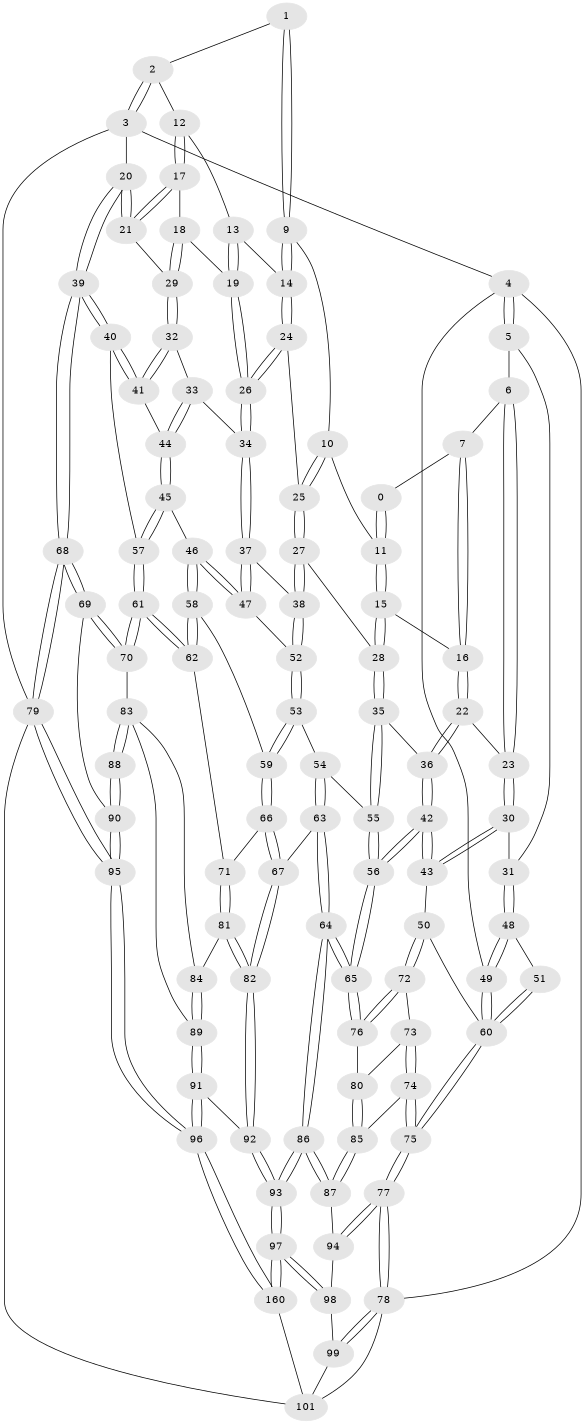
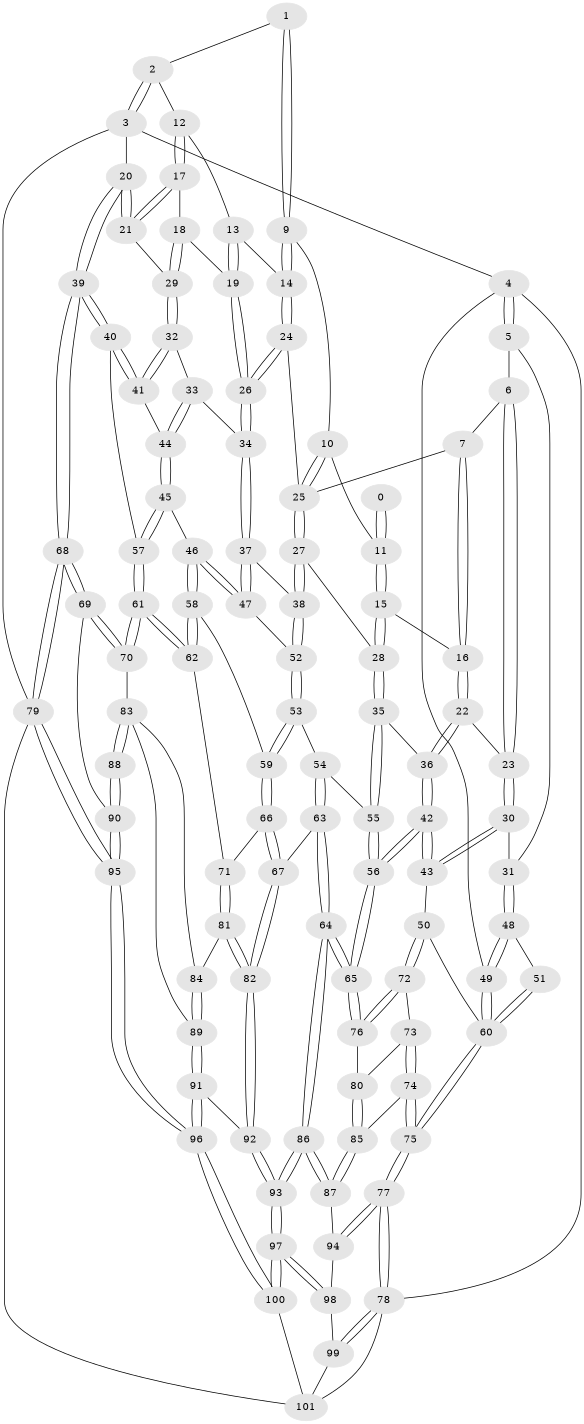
edge "7" -- "0": now "7" -- "25"
node "160": label "160" -> "100"
